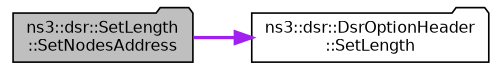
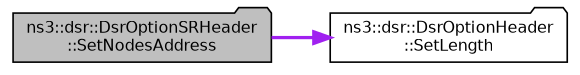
node "ns3::dsr::SetLength ::SetNodesAddress": label "ns3::dsr::SetLength ::SetNodesAddress" -> "ns3::dsr::DsrOptionSRHeader ::SetNodesAddress"
